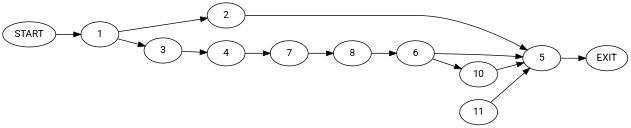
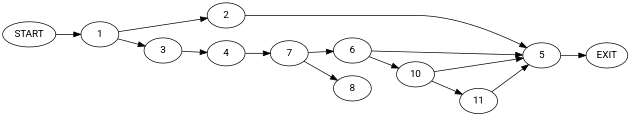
edge "8" -> "6": now "7" -> "6"
edge "10" -> "11": added
